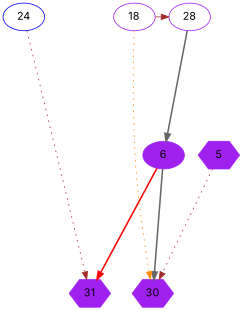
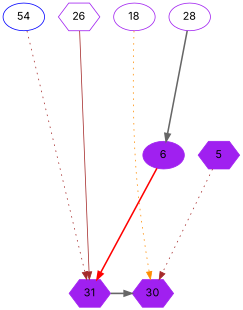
node "24": label "24" -> "54"
node "26": added
edge "18" -> "28": removed
edge "6" -> "30": now "31" -> "30"
